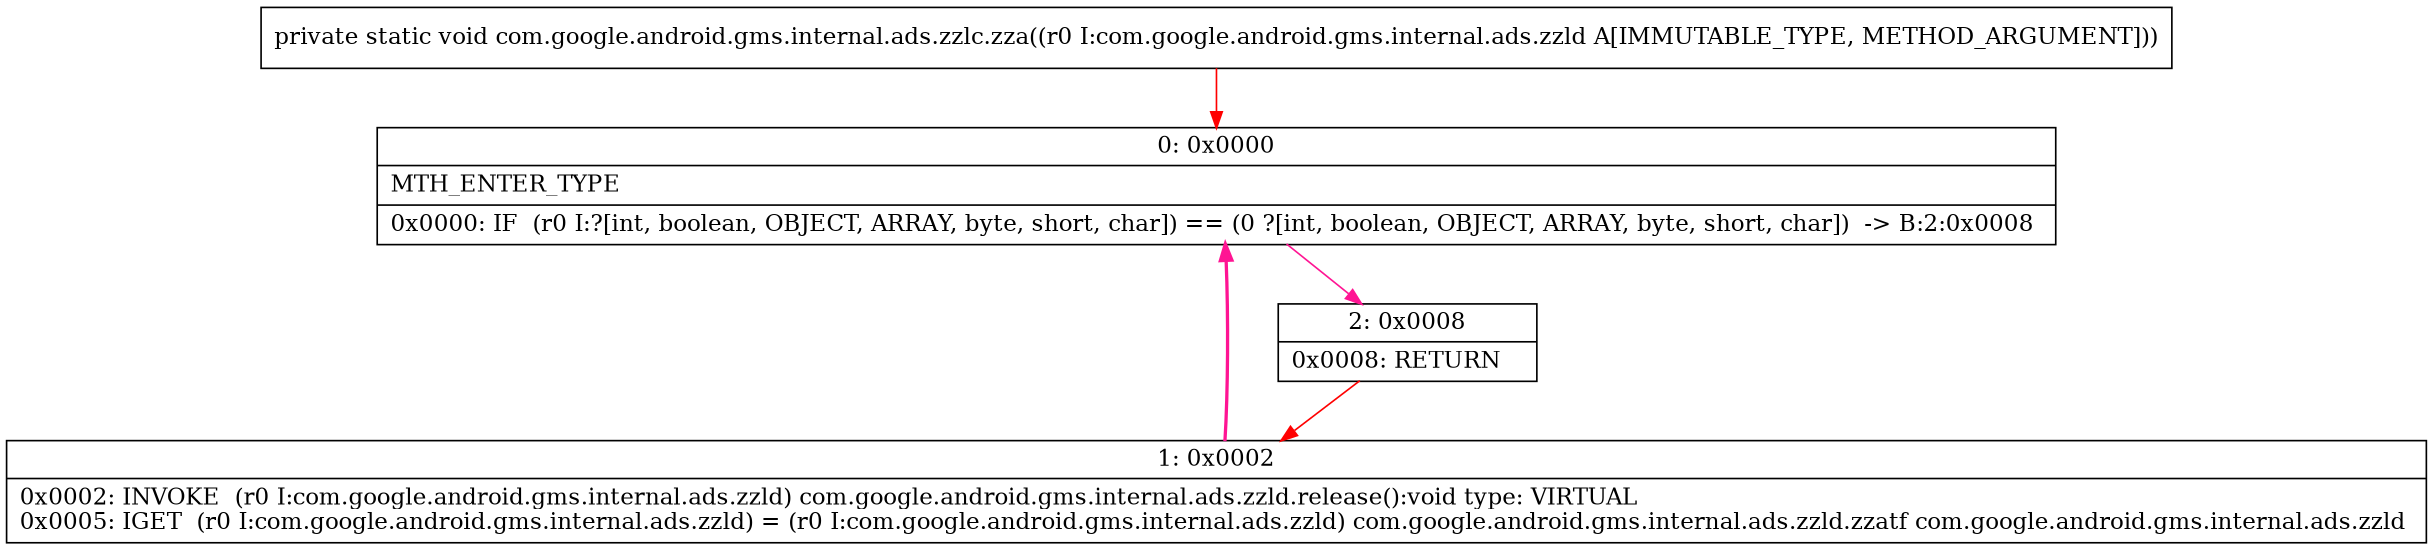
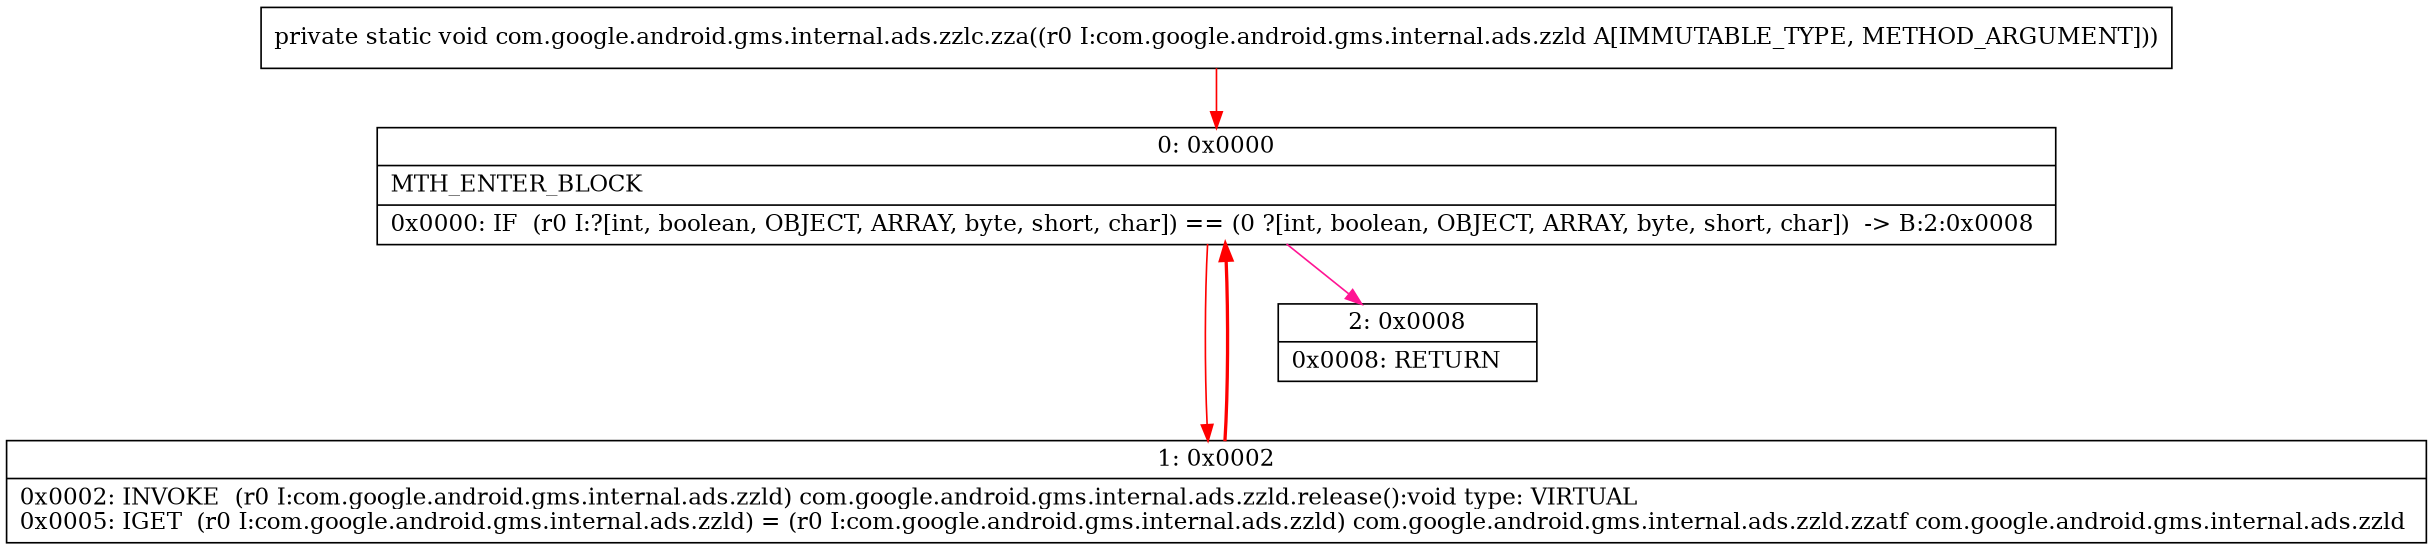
node "0: 0x0000": text "MTH_ENTER_TYPE" -> "MTH_ENTER_BLOCK"
edge "1: 0x0002" -> "0: 0x0000": color deeppink -> red
edge "2: 0x0008" -> "1: 0x0002": now "0: 0x0000" -> "1: 0x0002"
